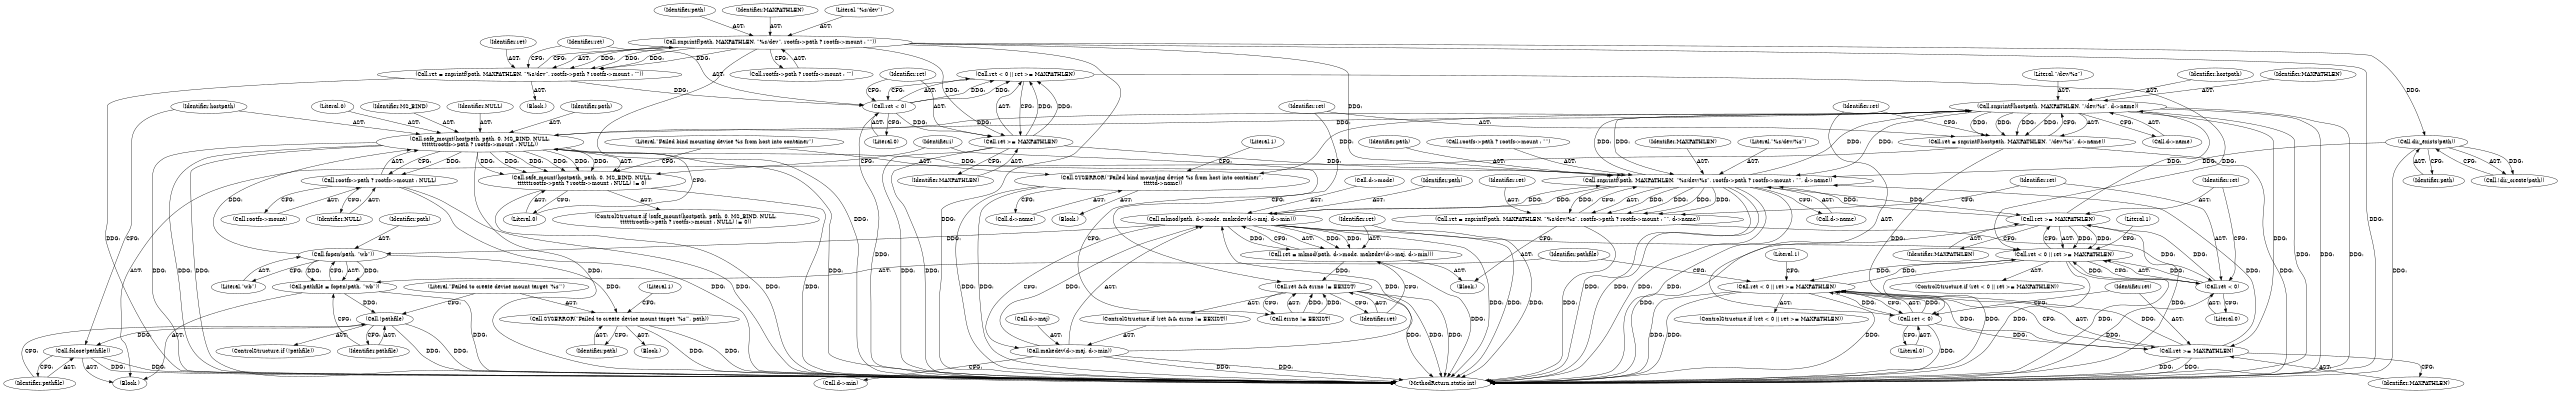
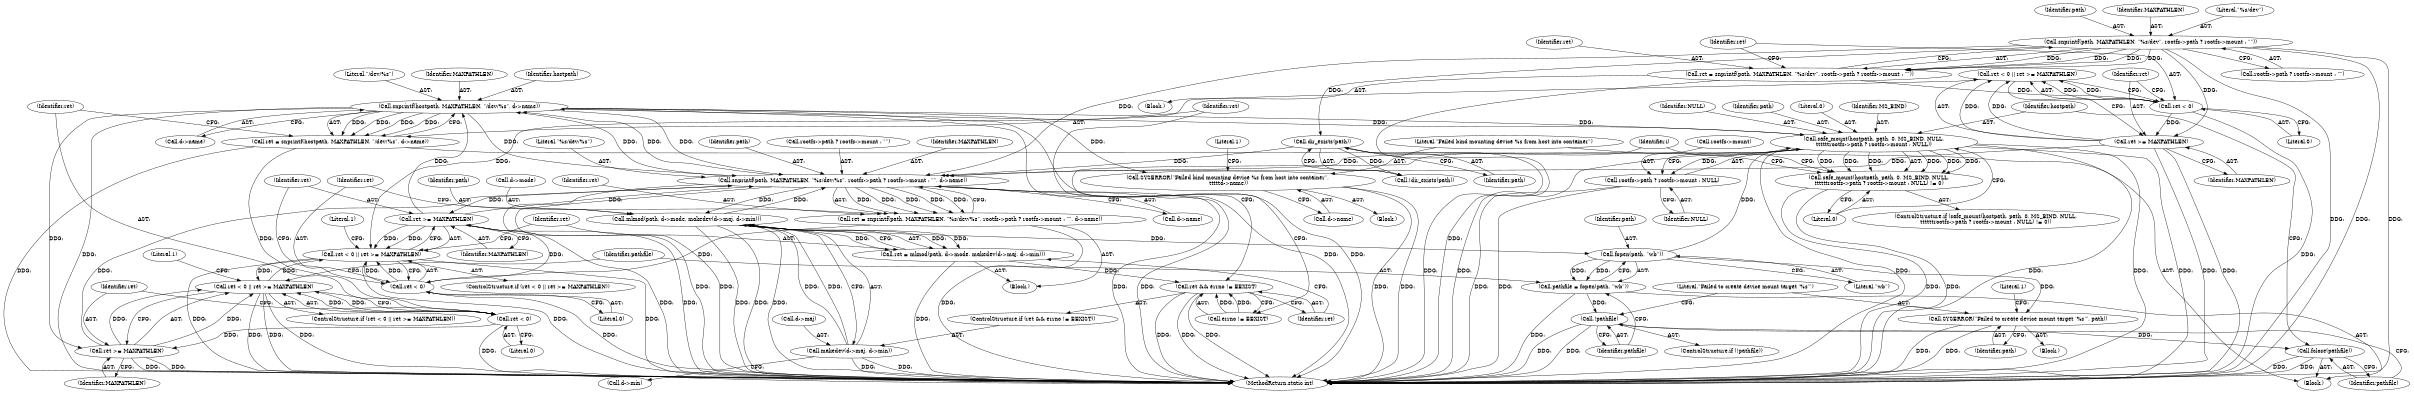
node "(Call,!dir_create(path))": label "(Call,!dir_create(path))" -> "(Call,!dir_exists(path))"
edge "(Call,rootfs->path ? rootfs->mount : NULL)" -> "(Call,rootfs->mount)": removed, label "CFG:"
